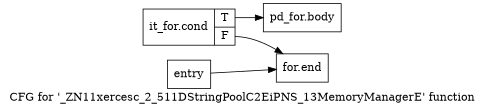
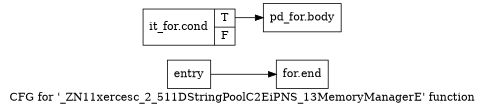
edge "it_for.cond" -> "for.end": removed
